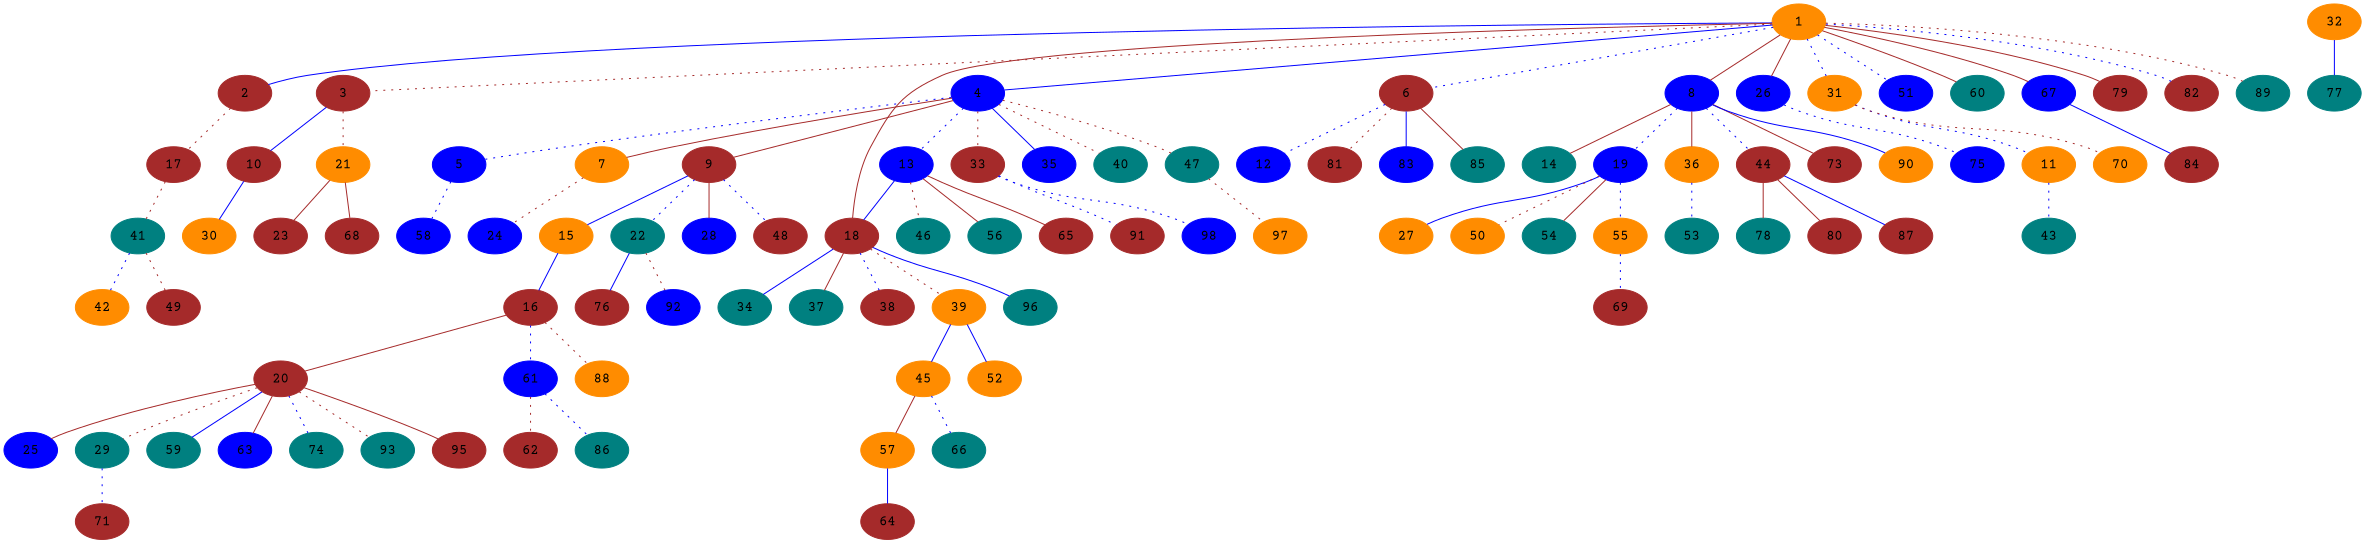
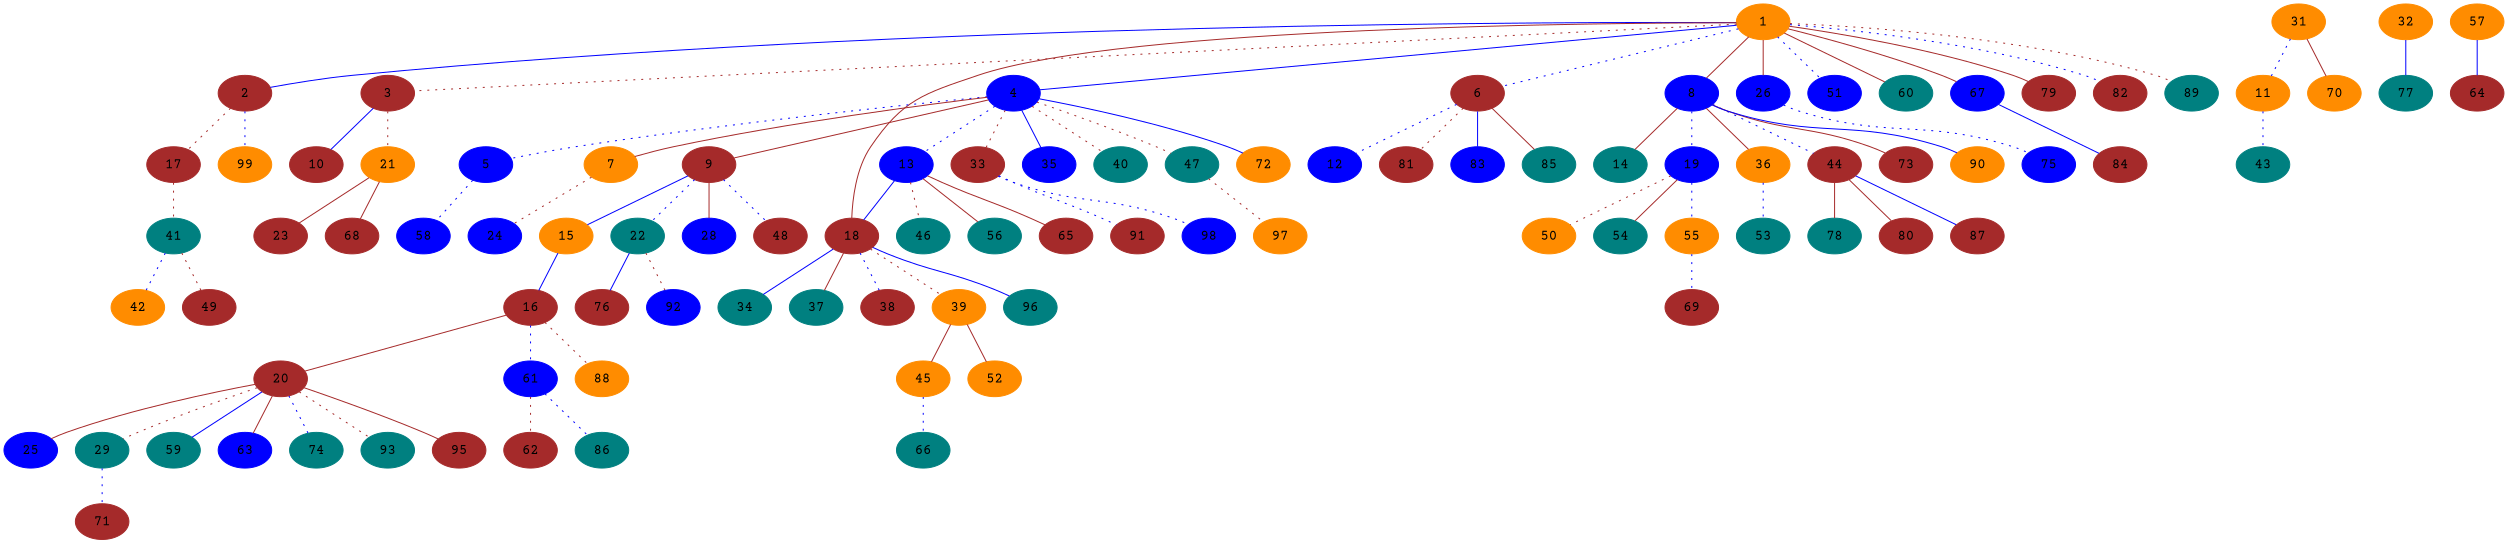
edge "1" -- "31": removed
edge "31" -- "70": style dotted -> solid
node "99": added
node "72": added
node "30": removed
node "27": removed
edge "39" -- "45": color blue -> brown
edge "39" -- "52": color blue -> brown
edge "45" -- "57": removed
